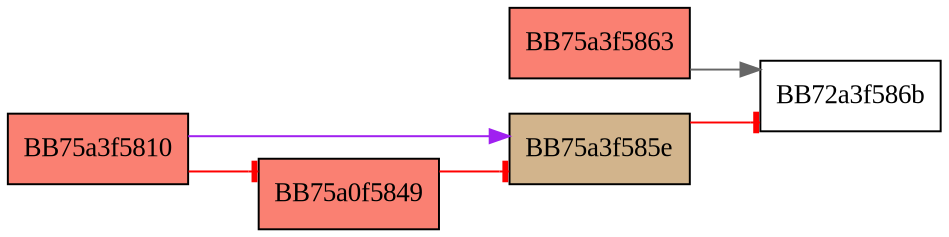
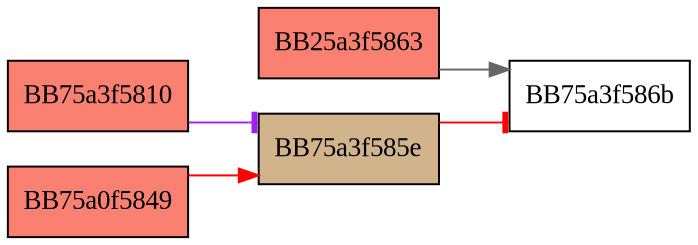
node "BB75a3f5863": label "BB75a3f5863" -> "BB25a3f5863"
node "BB72a3f586b": label "BB72a3f586b" -> "BB75a3f586b"
edge "BB75a3f5810" -> "BB75a3f585e": arrowhead normal -> tee
edge "BB75a3f5810" -> "BB75a0f5849": removed
edge "BB75a0f5849" -> "BB75a3f585e": arrowhead tee -> normal
